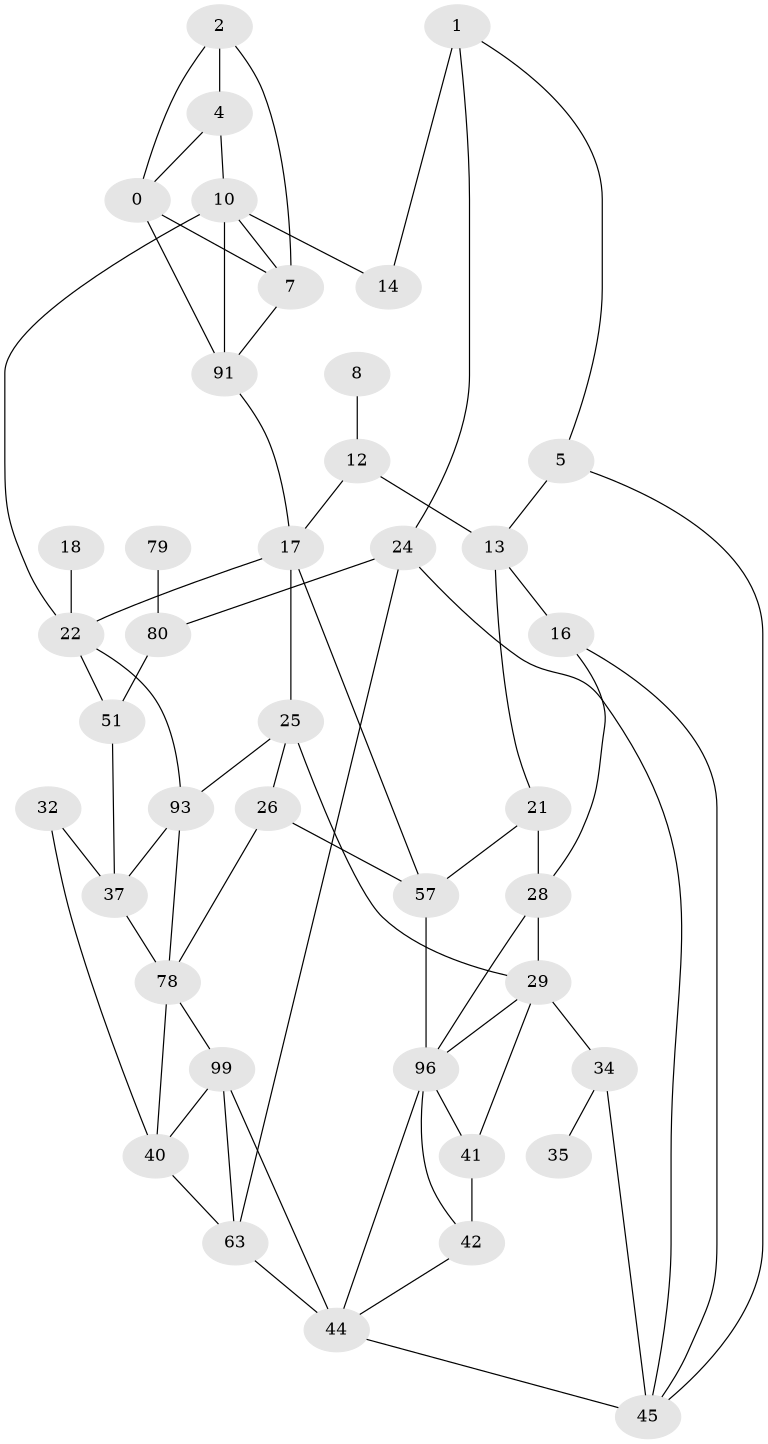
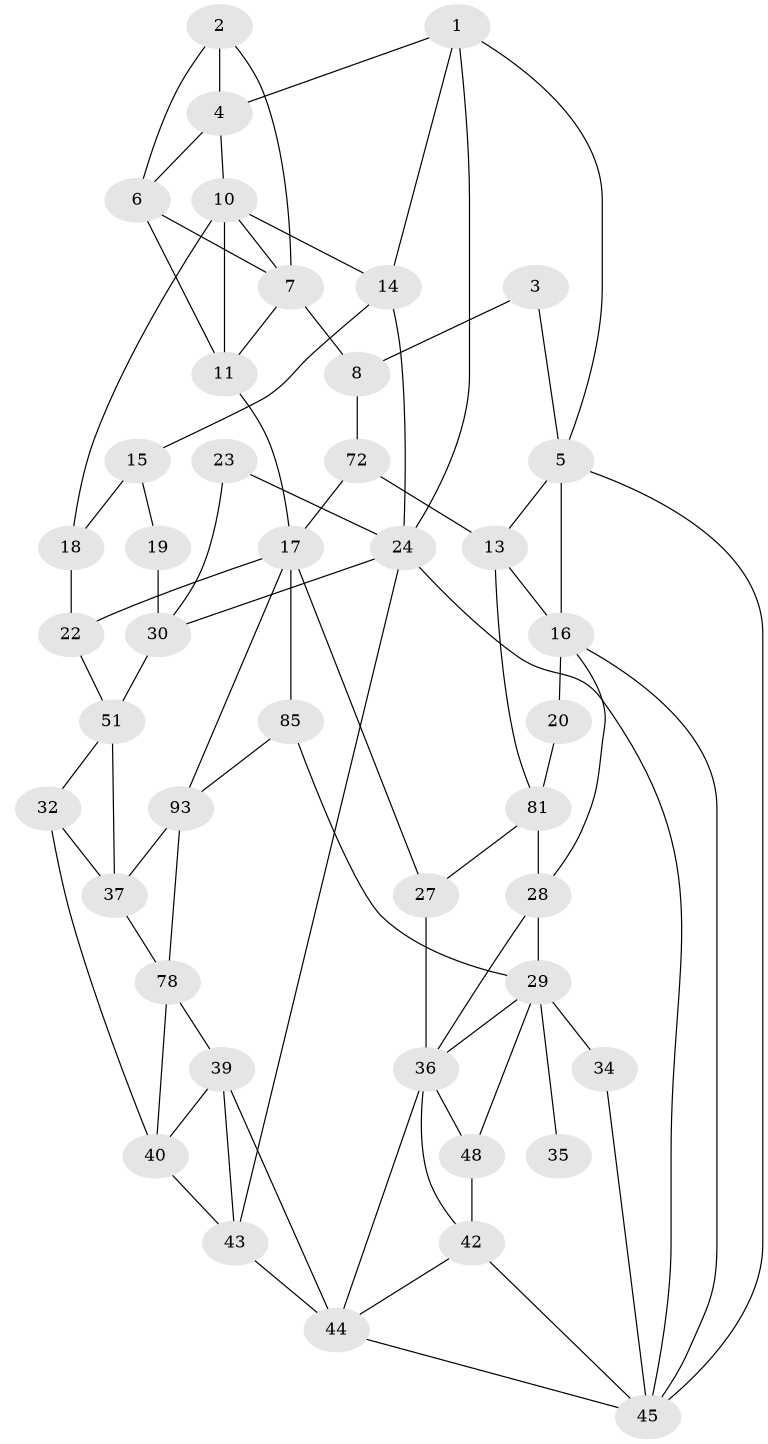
edge "1" -- "4": added
node "0": label "0" -> "6"
node "3": added
edge "7" -- "8": added
edge "10" -- "22": now "10" -- "18"
node "91": label "91" -> "11"
edge "14" -- "24": added
node "15": added
node "23": added
node "12": label "12" -> "72"
node "79": label "79" -> "19"
edge "5" -- "16": added
node "80": label "80" -> "30"
edge "22" -- "93": now "17" -- "93"
node "25": label "25" -> "85"
node "20": added
edge "51" -- "32": added
node "26": removed
node "21": label "21" -> "81"
node "57": label "57" -> "27"
node "99": label "99" -> "39"
node "96": label "96" -> "36"
edge "34" -- "35": now "29" -- "35"
node "41": label "41" -> "48"
node "63": label "63" -> "43"
edge "42" -- "45": added
